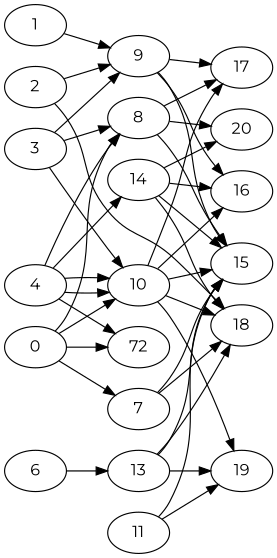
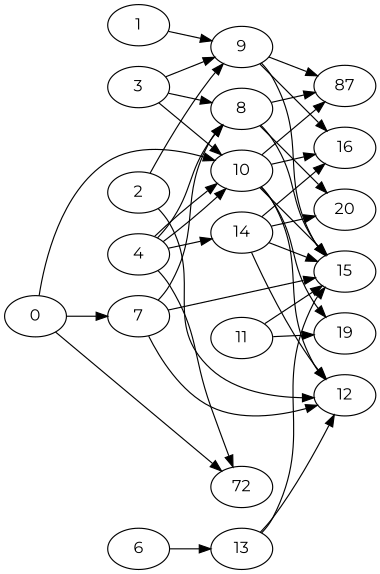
node "17": label "17" -> "87"
edge "0" -> "8": now "7" -> "8"
node "18": label "18" -> "12"
edge "13" -> "19": removed
